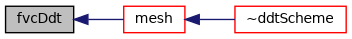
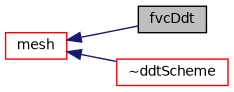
edge "mesh" -> "fvcDdt": reversed
